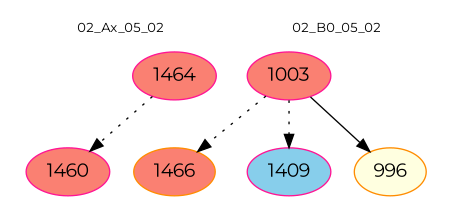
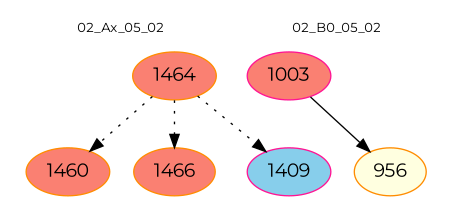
node "1464": color deeppink -> darkorange
edge "1003" -> "1466": now "1464" -> "1466"
edge "1003" -> "1409": now "1464" -> "1409"
node "1460": color deeppink -> darkorange
node "996": label "996" -> "956"
